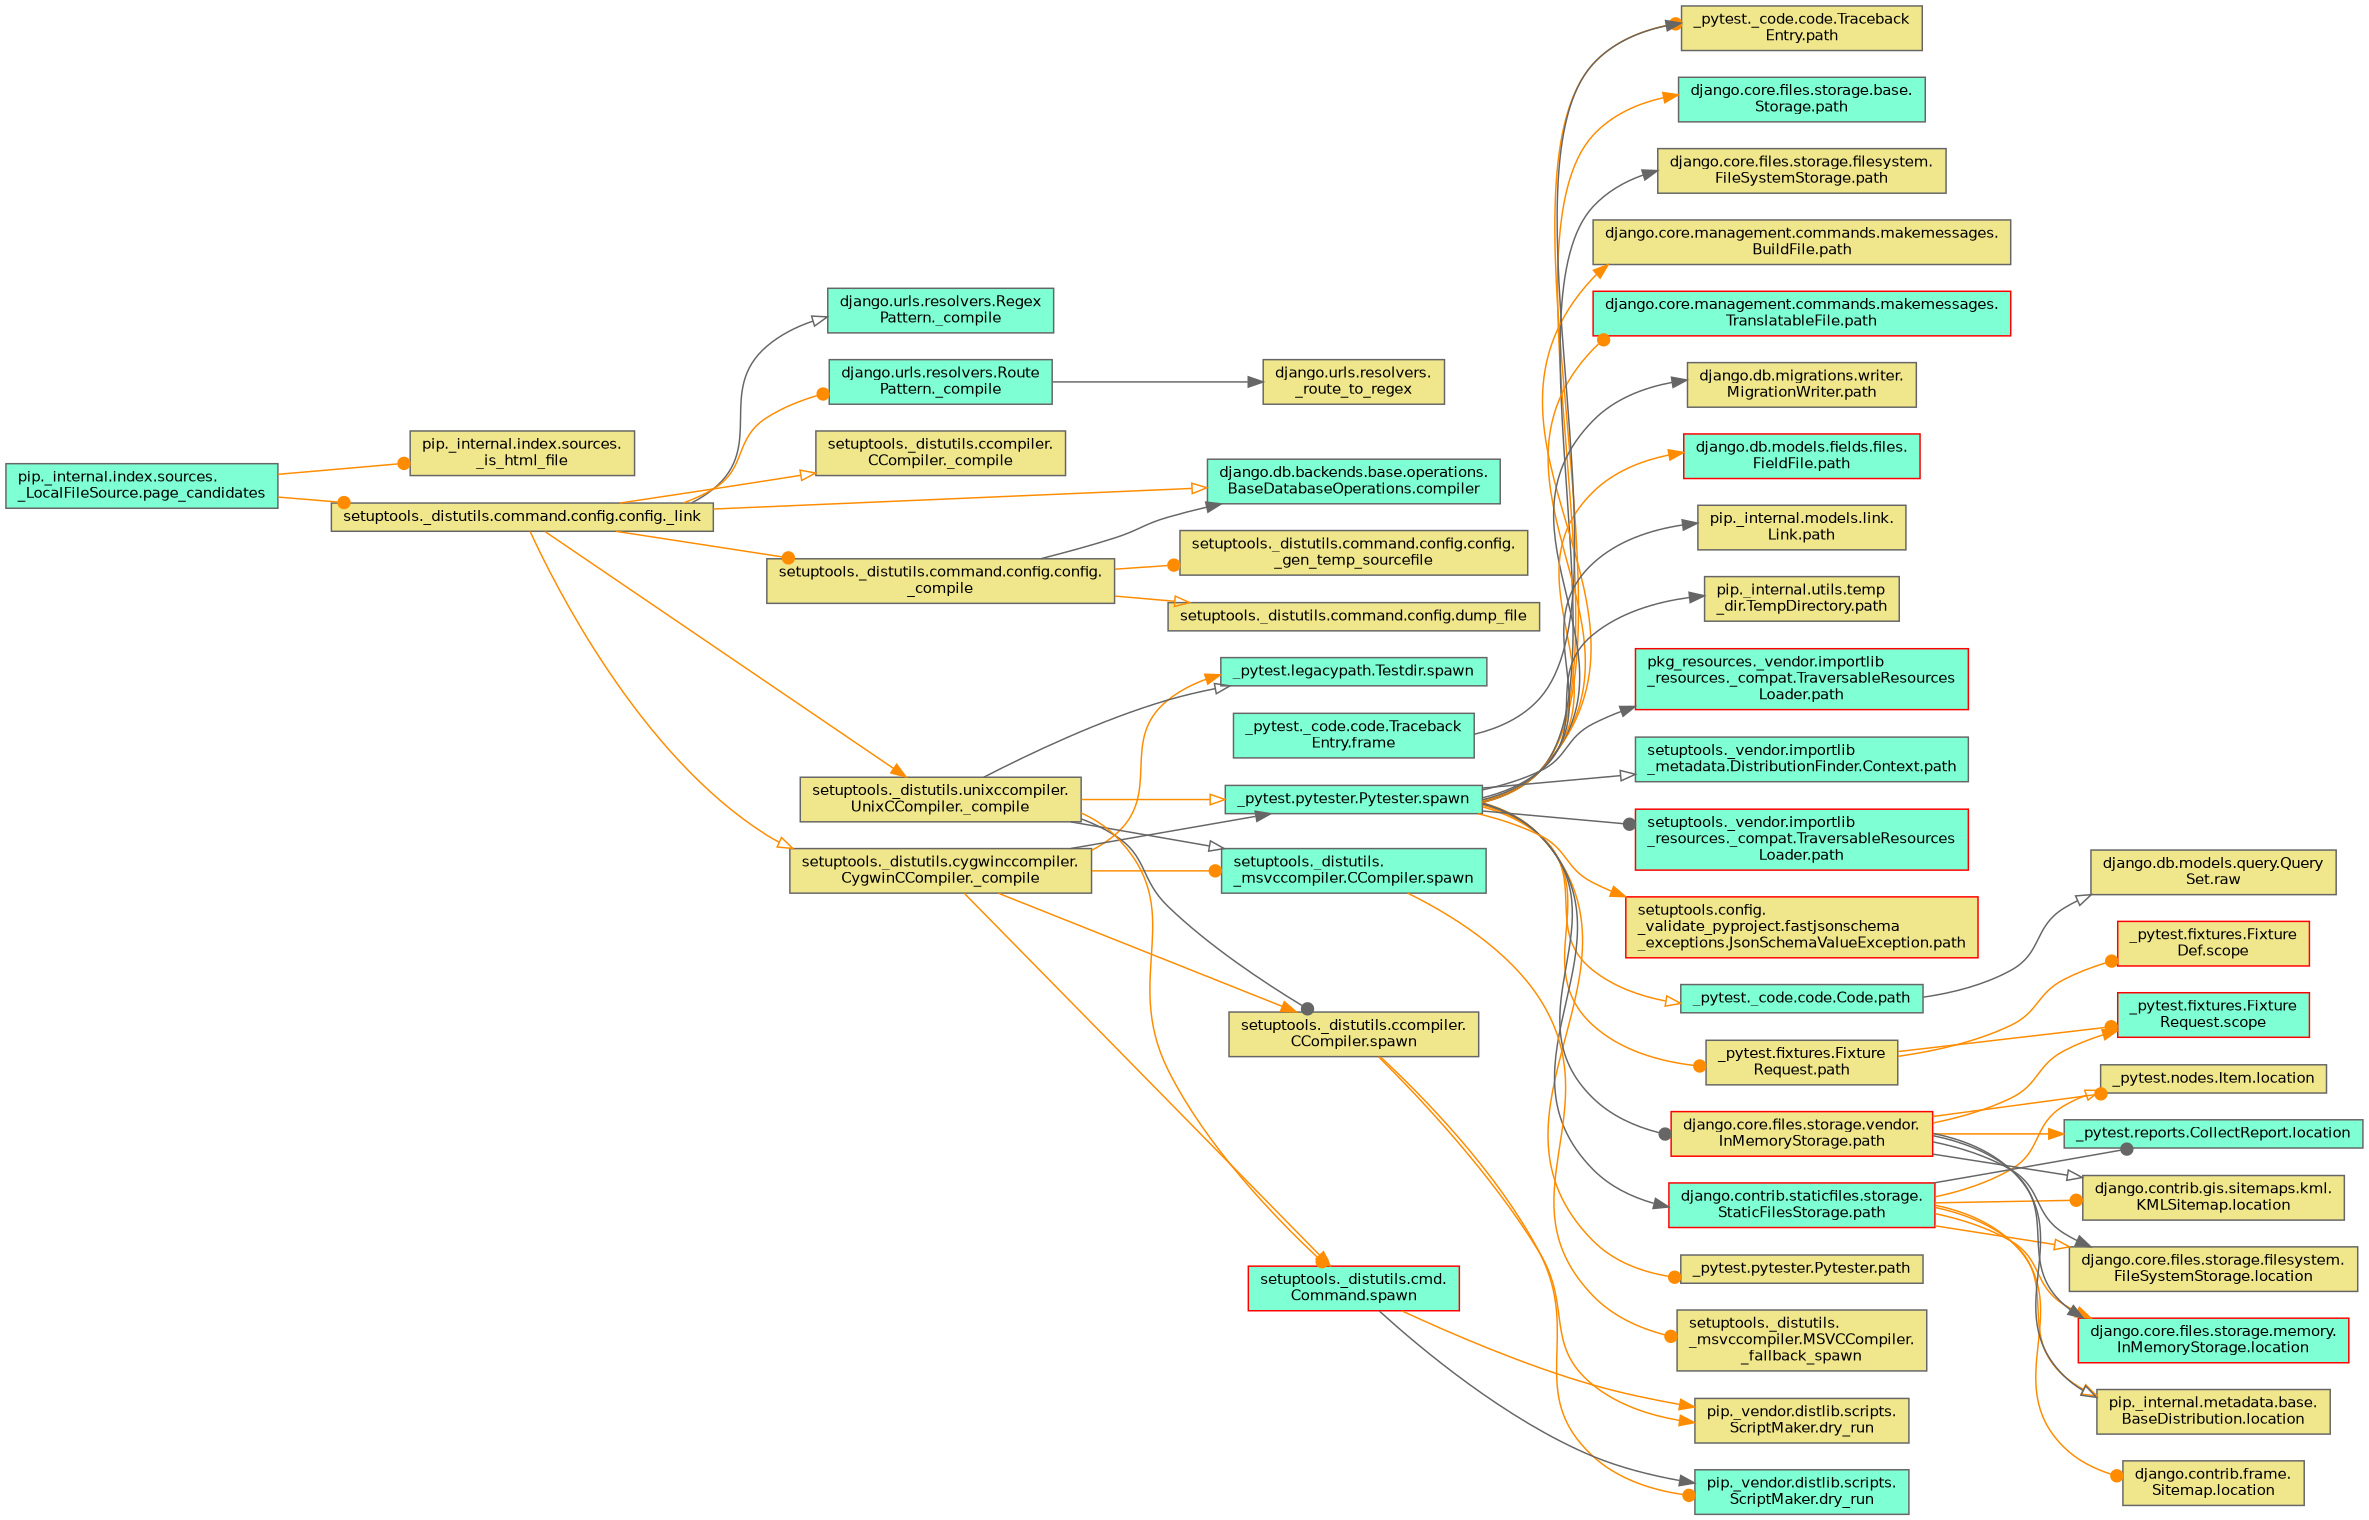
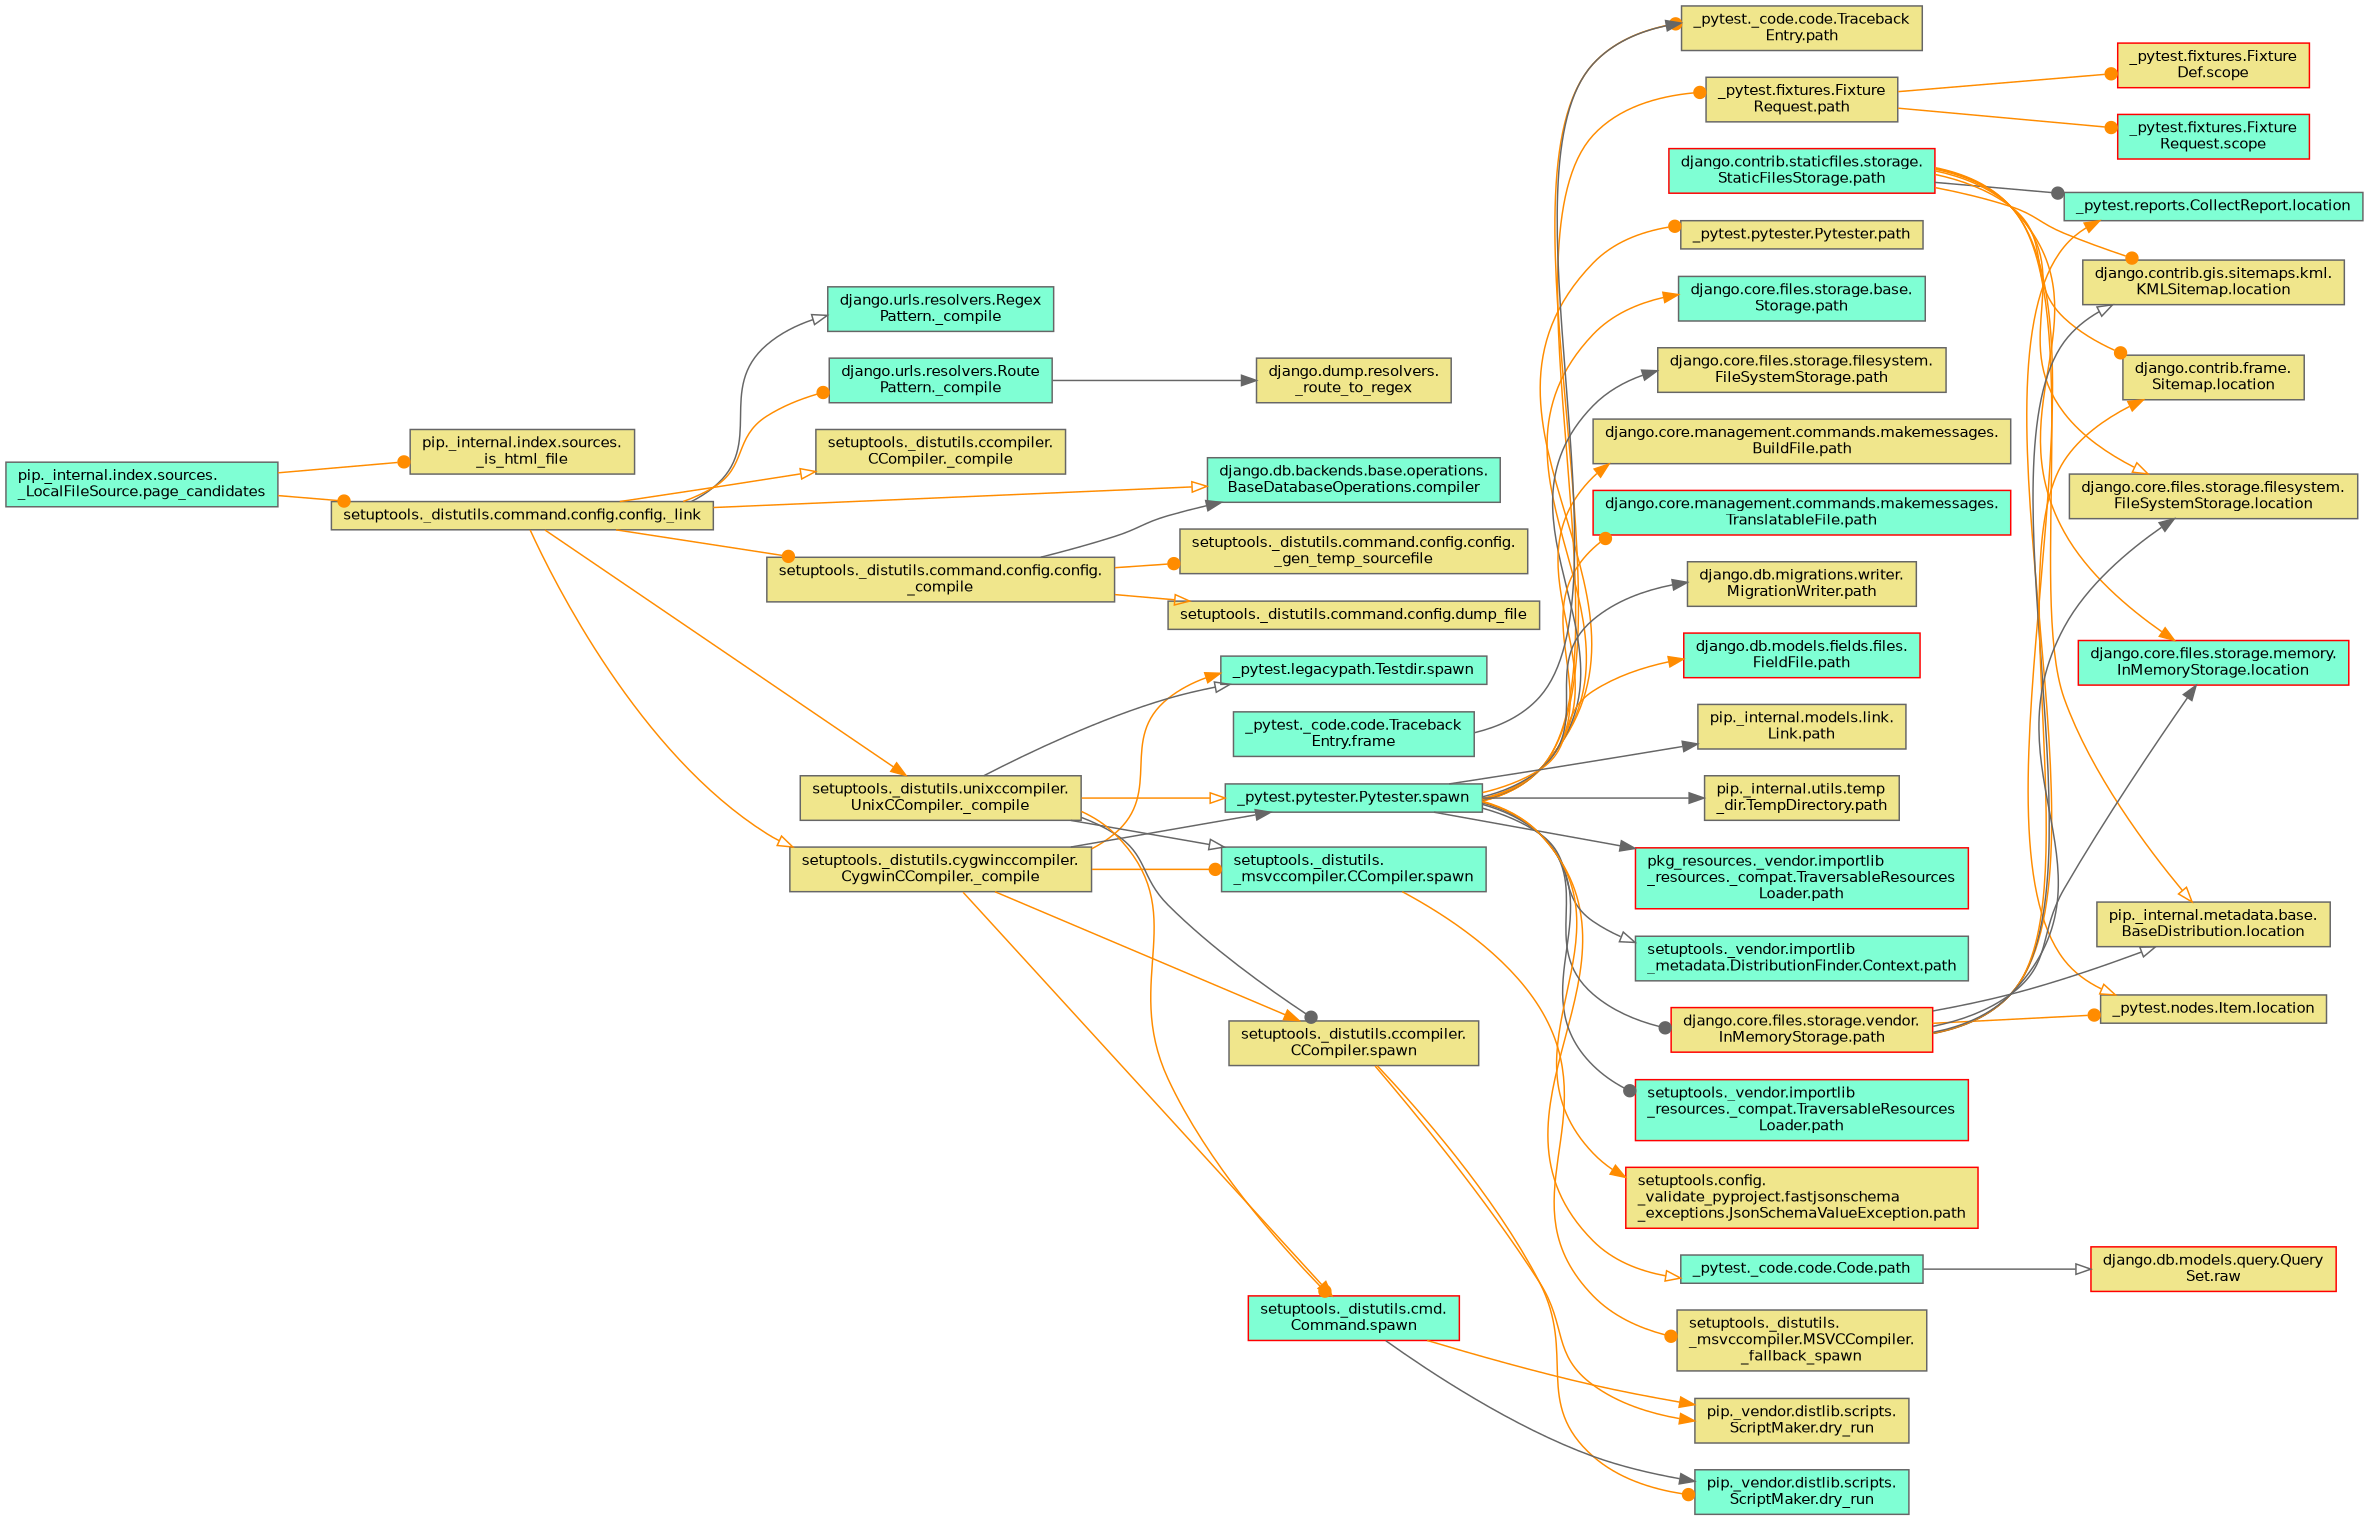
node "django.urls.resolvers. _route_to_regex": label "django.urls.resolvers. _route_to_regex" -> "django.dump.resolvers. _route_to_regex"
node "django.db.models.query.Query Set.raw": color grey40 -> red
edge "_pytest.pytester.Pytester.spawn" -> "django.contrib.staticfiles.storage. StaticFilesStorage.path": removed
edge "django.core.files.storage.vendor. InMemoryStorage.path" -> "_pytest.fixtures.Fixture Request.scope": now "django.core.files.storage.vendor. InMemoryStorage.path" -> "django.contrib.frame. Sitemap.location"
